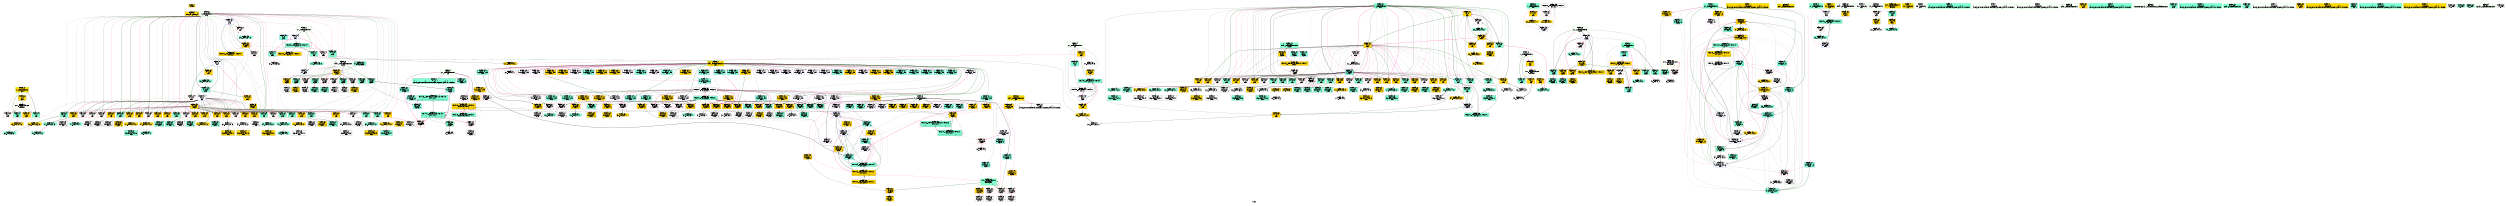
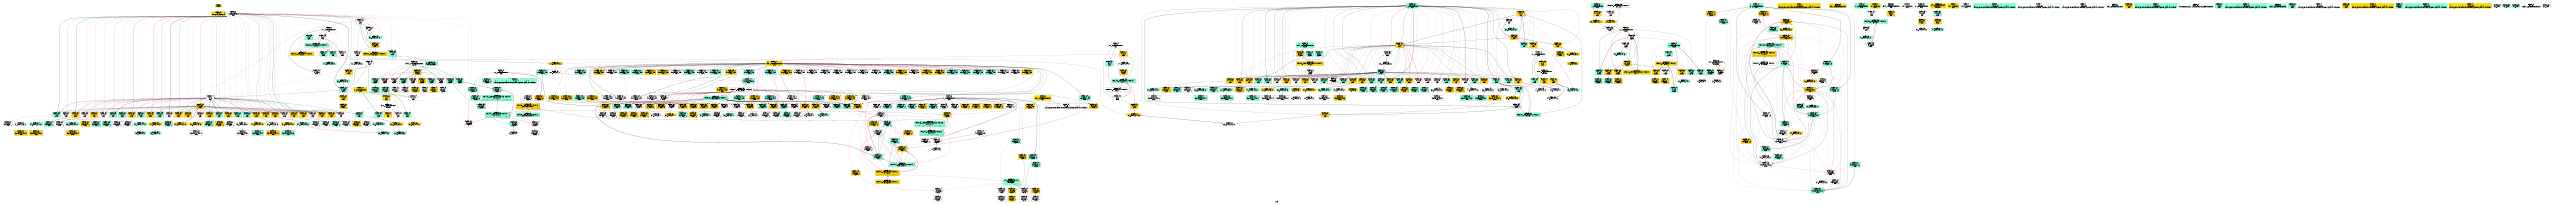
node "NodeID: 123": added
